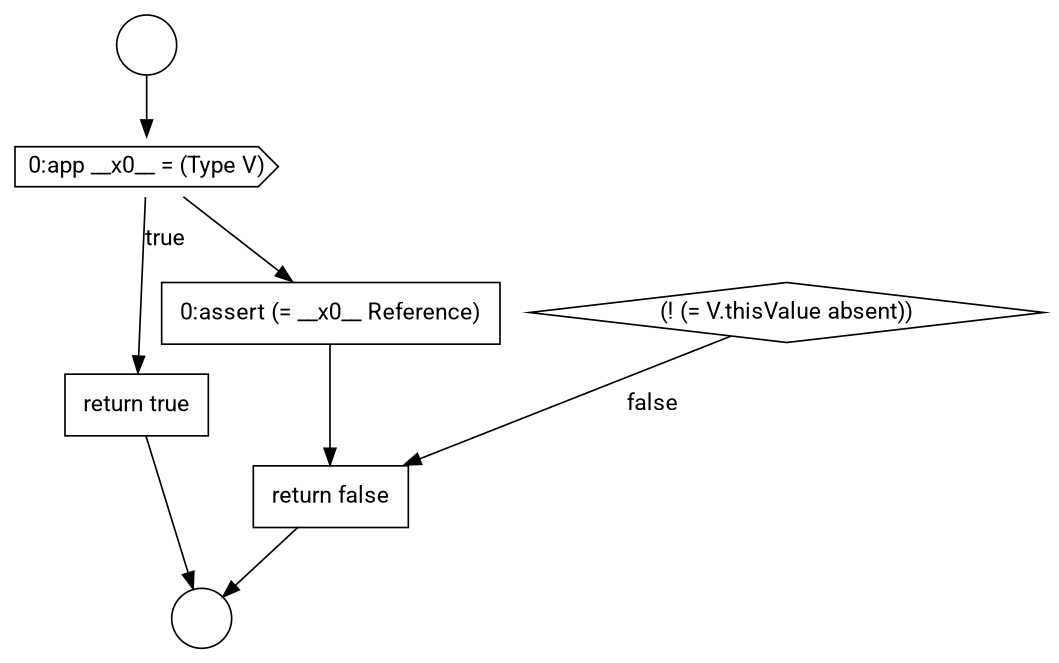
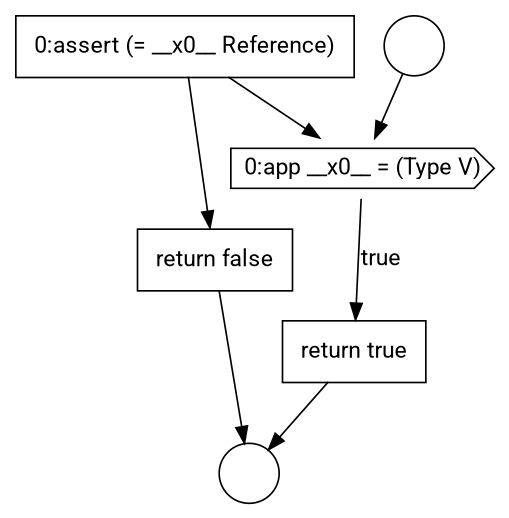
edge "0:app __x0__ = (Type V)" -> "0:assert (= __x0__ Reference)": reversed
node "(! (= V.thisValue absent))": removed
